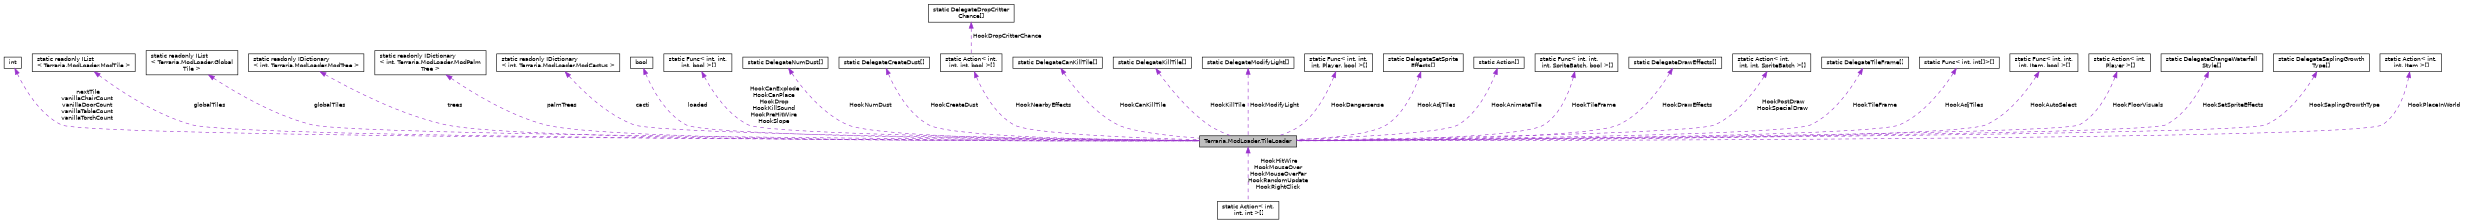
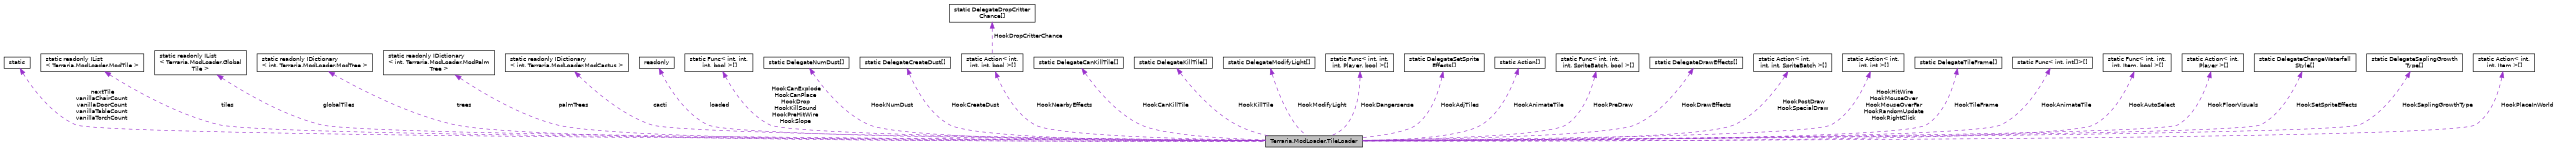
node "int": label "int" -> "static"
node "bool": label "bool" -> "readonly"
edge "Terraria.ModLoader.TileLoader" -> "static readonly IList < Terraria.ModLoader.ModTile >": label " globalTiles" -> " tiles"
edge "Terraria.ModLoader.TileLoader" -> "static Func< int, int, int, SpriteBatch, bool >[]": label " HookTileFrame" -> " HookPreDraw"
edge "Terraria.ModLoader.TileLoader" -> "static Func< int, int[]>[]": label " HookAdjTiles" -> " HookAnimateTile"
edge "static Action< int, int, int >[]" -> "Terraria.ModLoader.TileLoader": reversed
